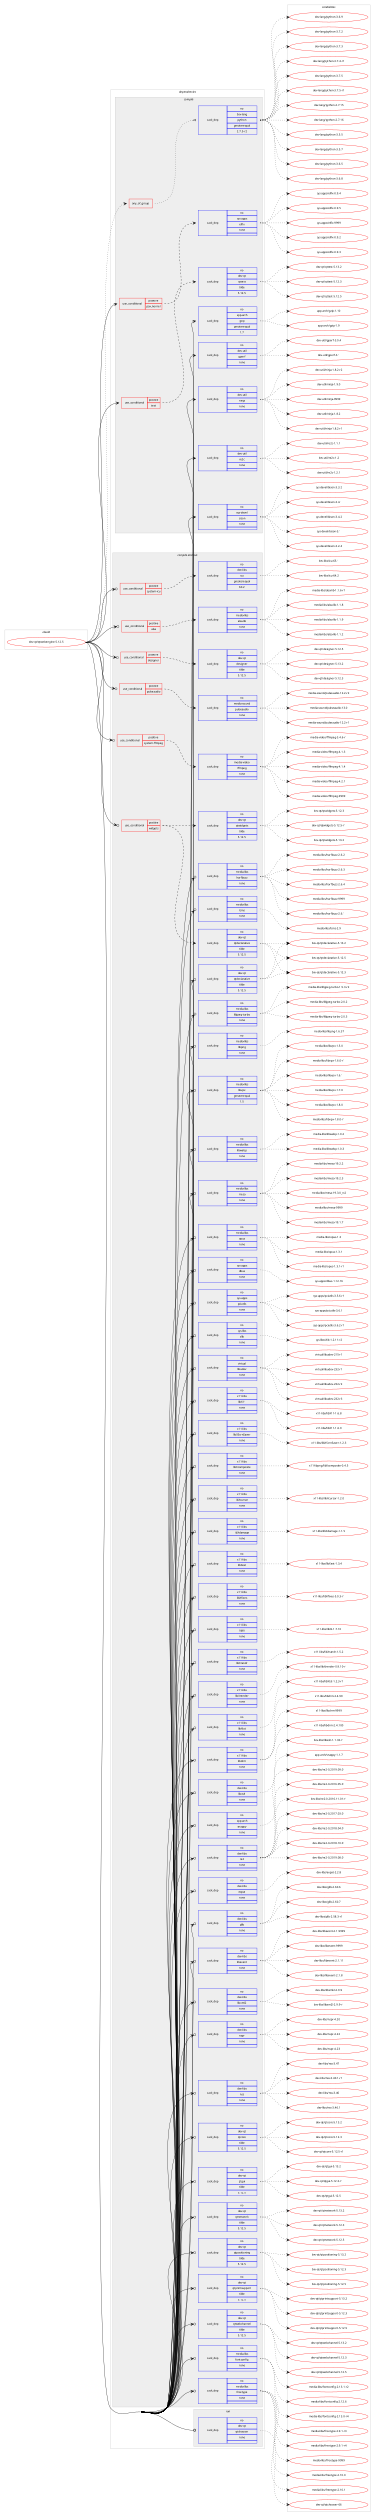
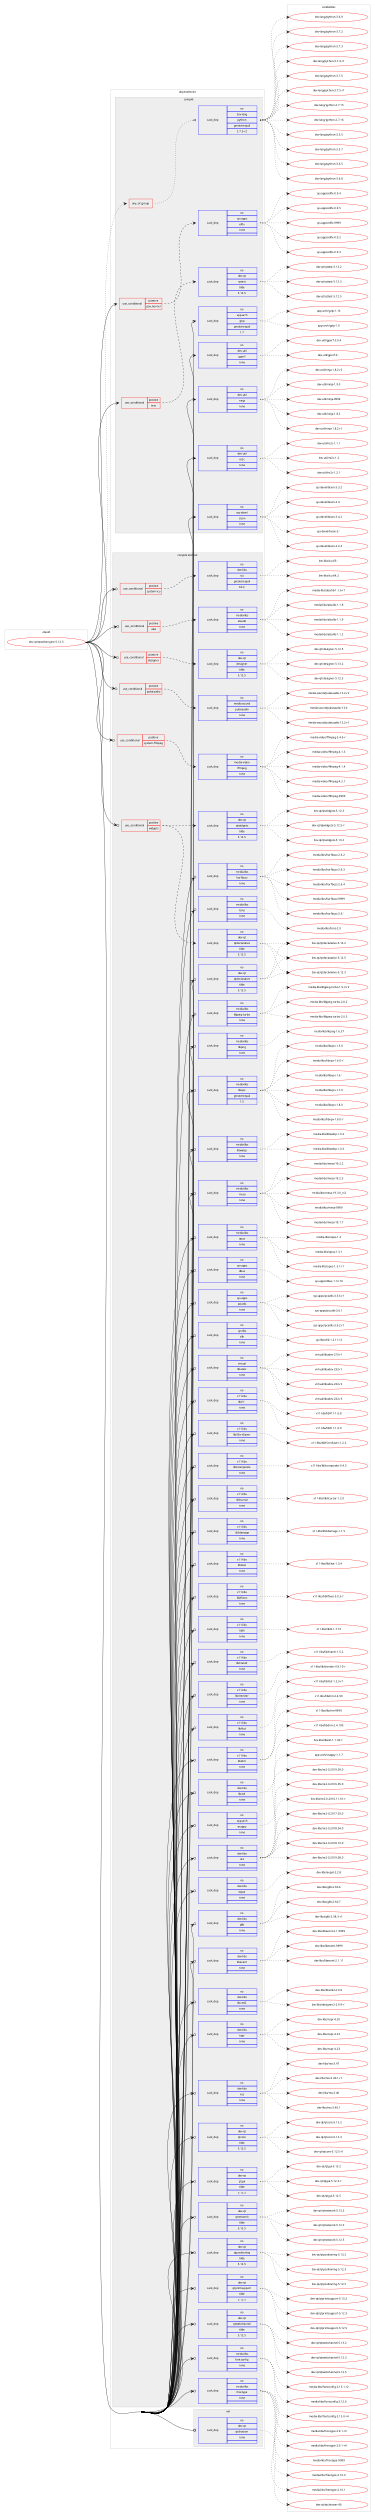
node "x11-libpng/libXcomposite-0.4.5": label "x11-libpng/libXcomposite-0.4.5" -> "x11-libs/libXcomposite-0.4.5"
node "dev-libs/libevent-2.1.8": removed
node "dev-libs/libxml2-2.9.9-r1": label "dev-libs/libxml2-2.9.9-r1" -> "dev-libs/designer2-2.9.9-r1"
